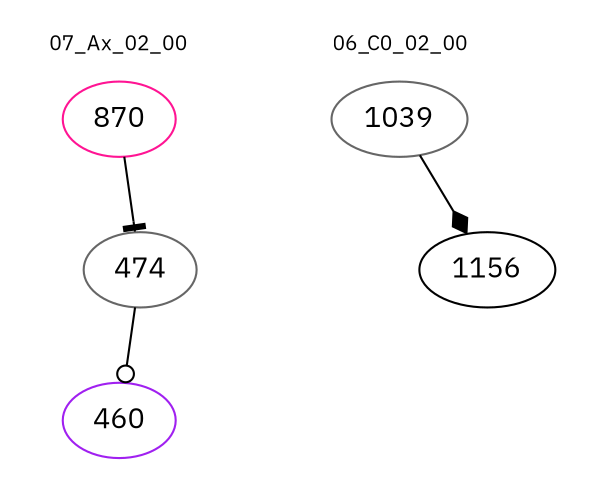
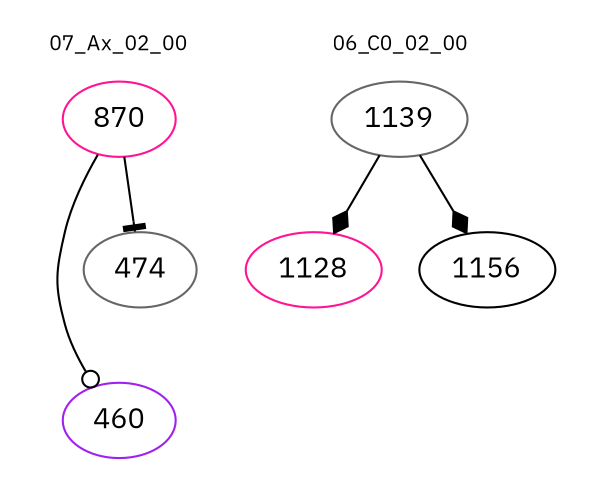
node "1039": label "1039" -> "1139"
node "1128": added
edge "474" -> "460": now "870" -> "460"
